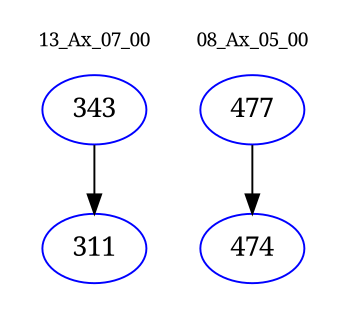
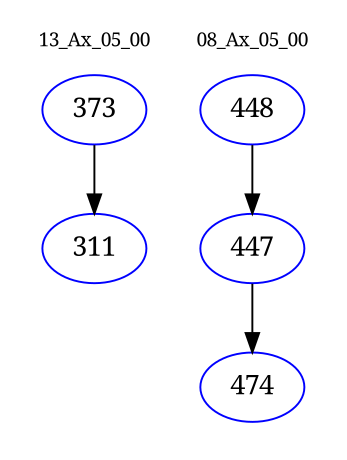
cluster "13_Ax_07_00": label "13_Ax_07_00" -> "13_Ax_05_00"
node "343": label "343" -> "373"
node "477": label "477" -> "447"
node "448": added
